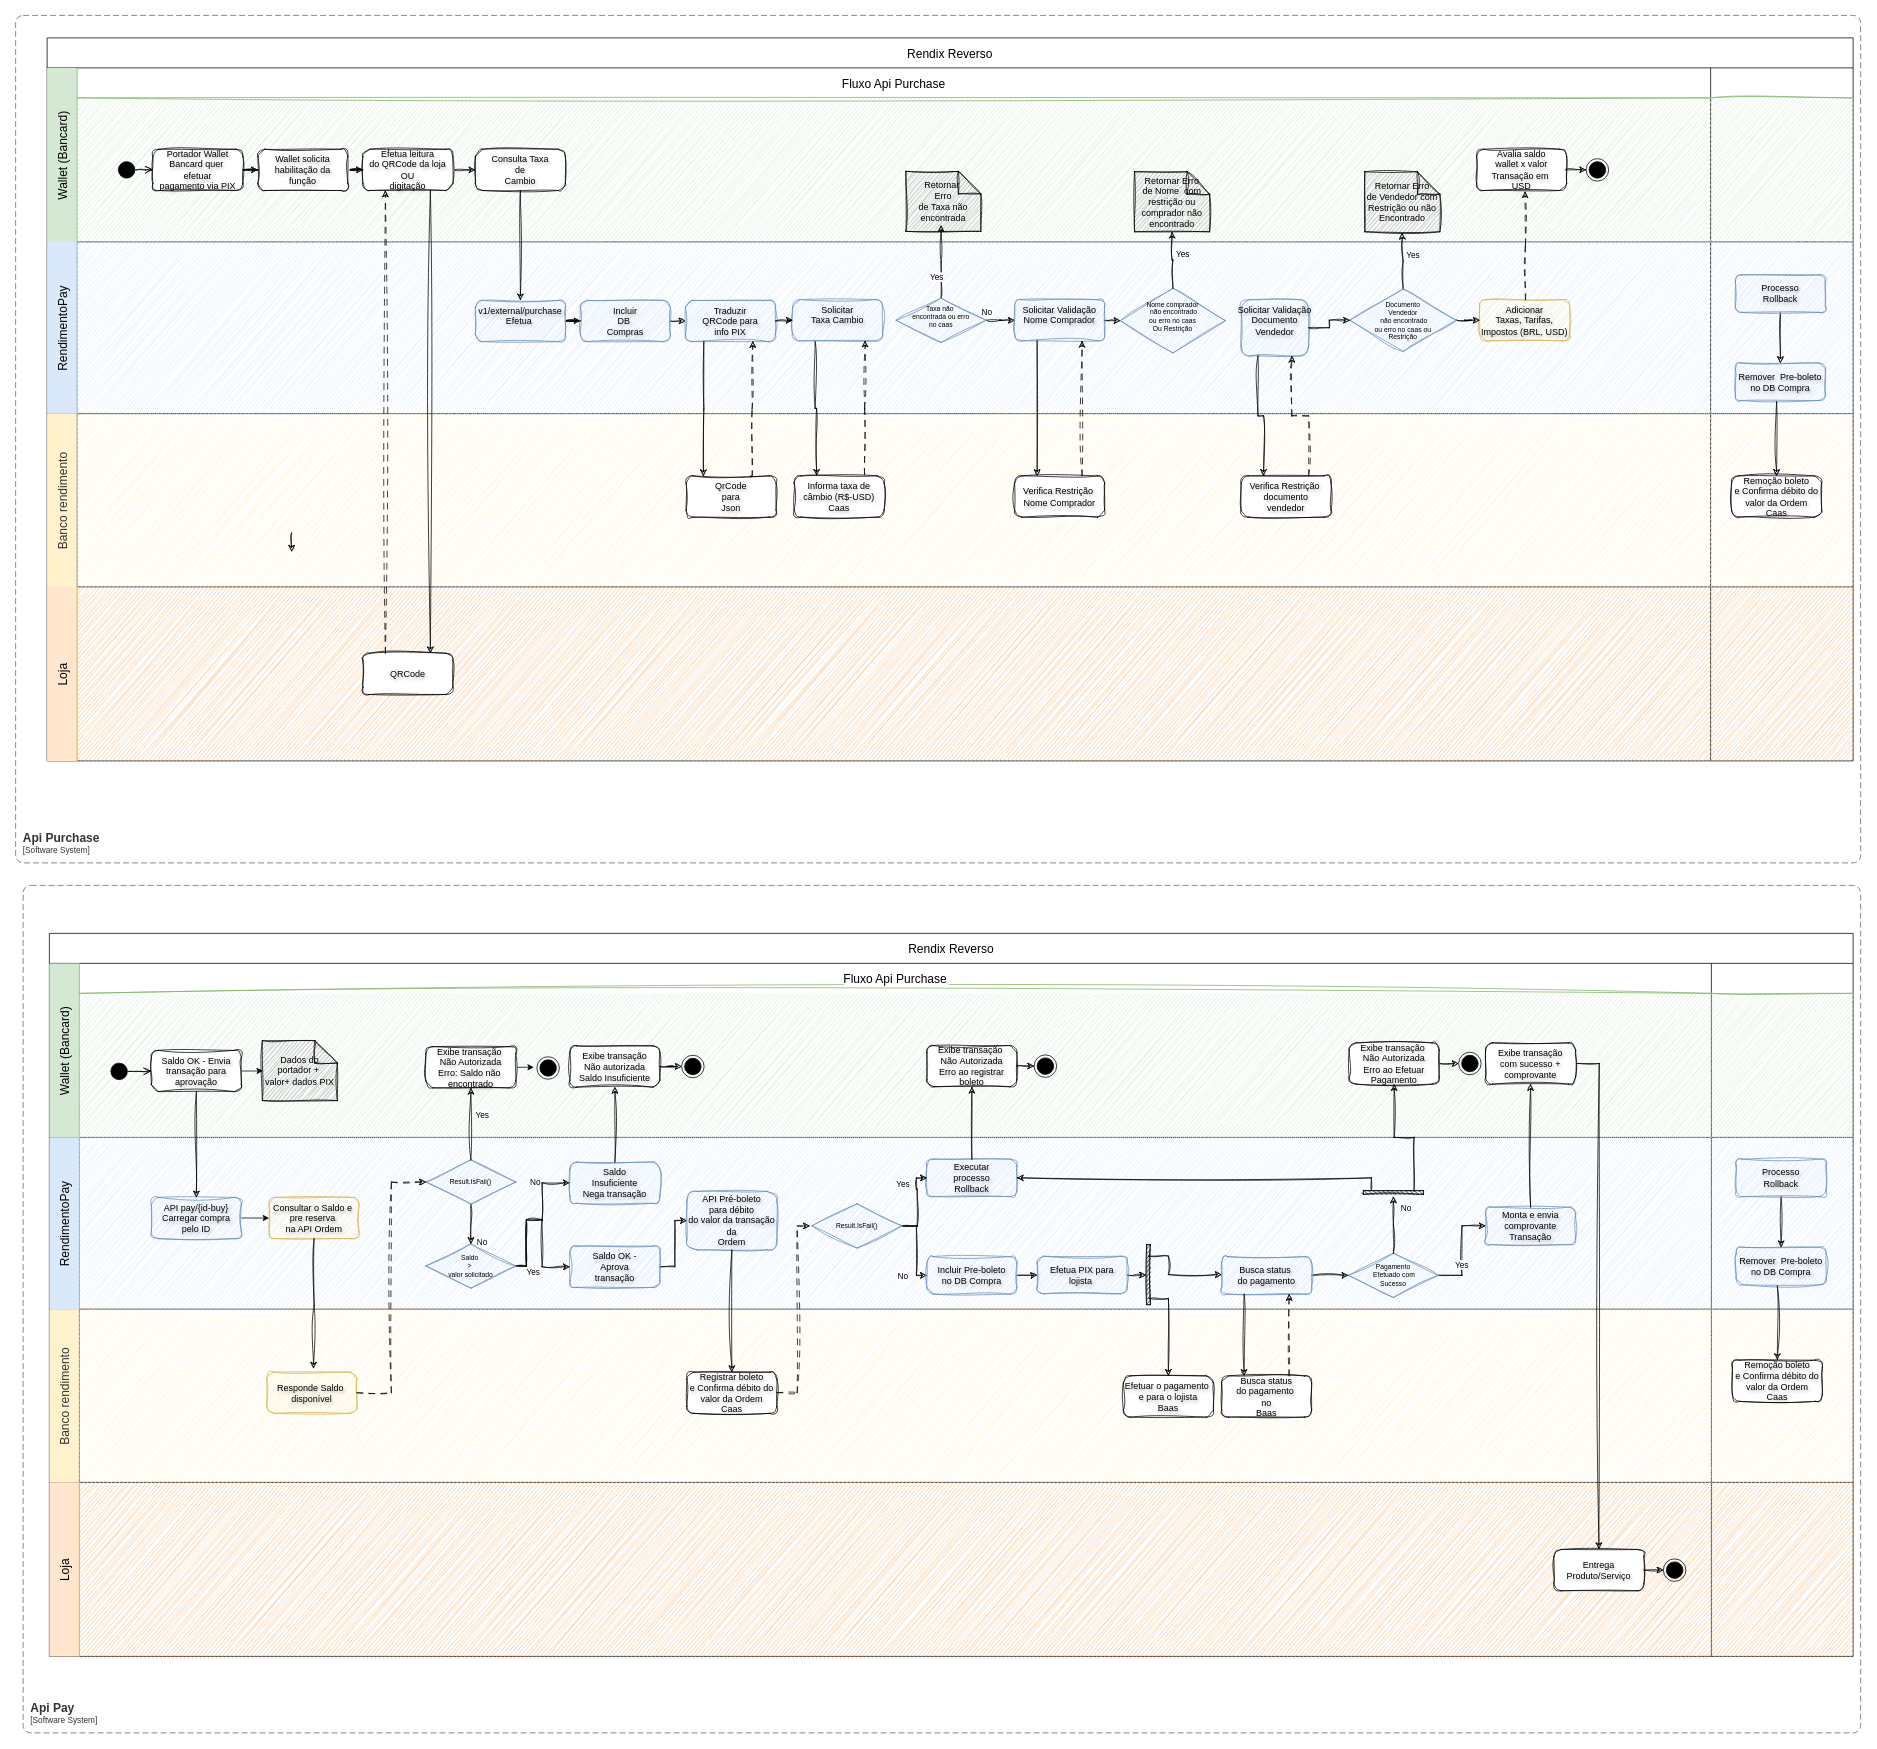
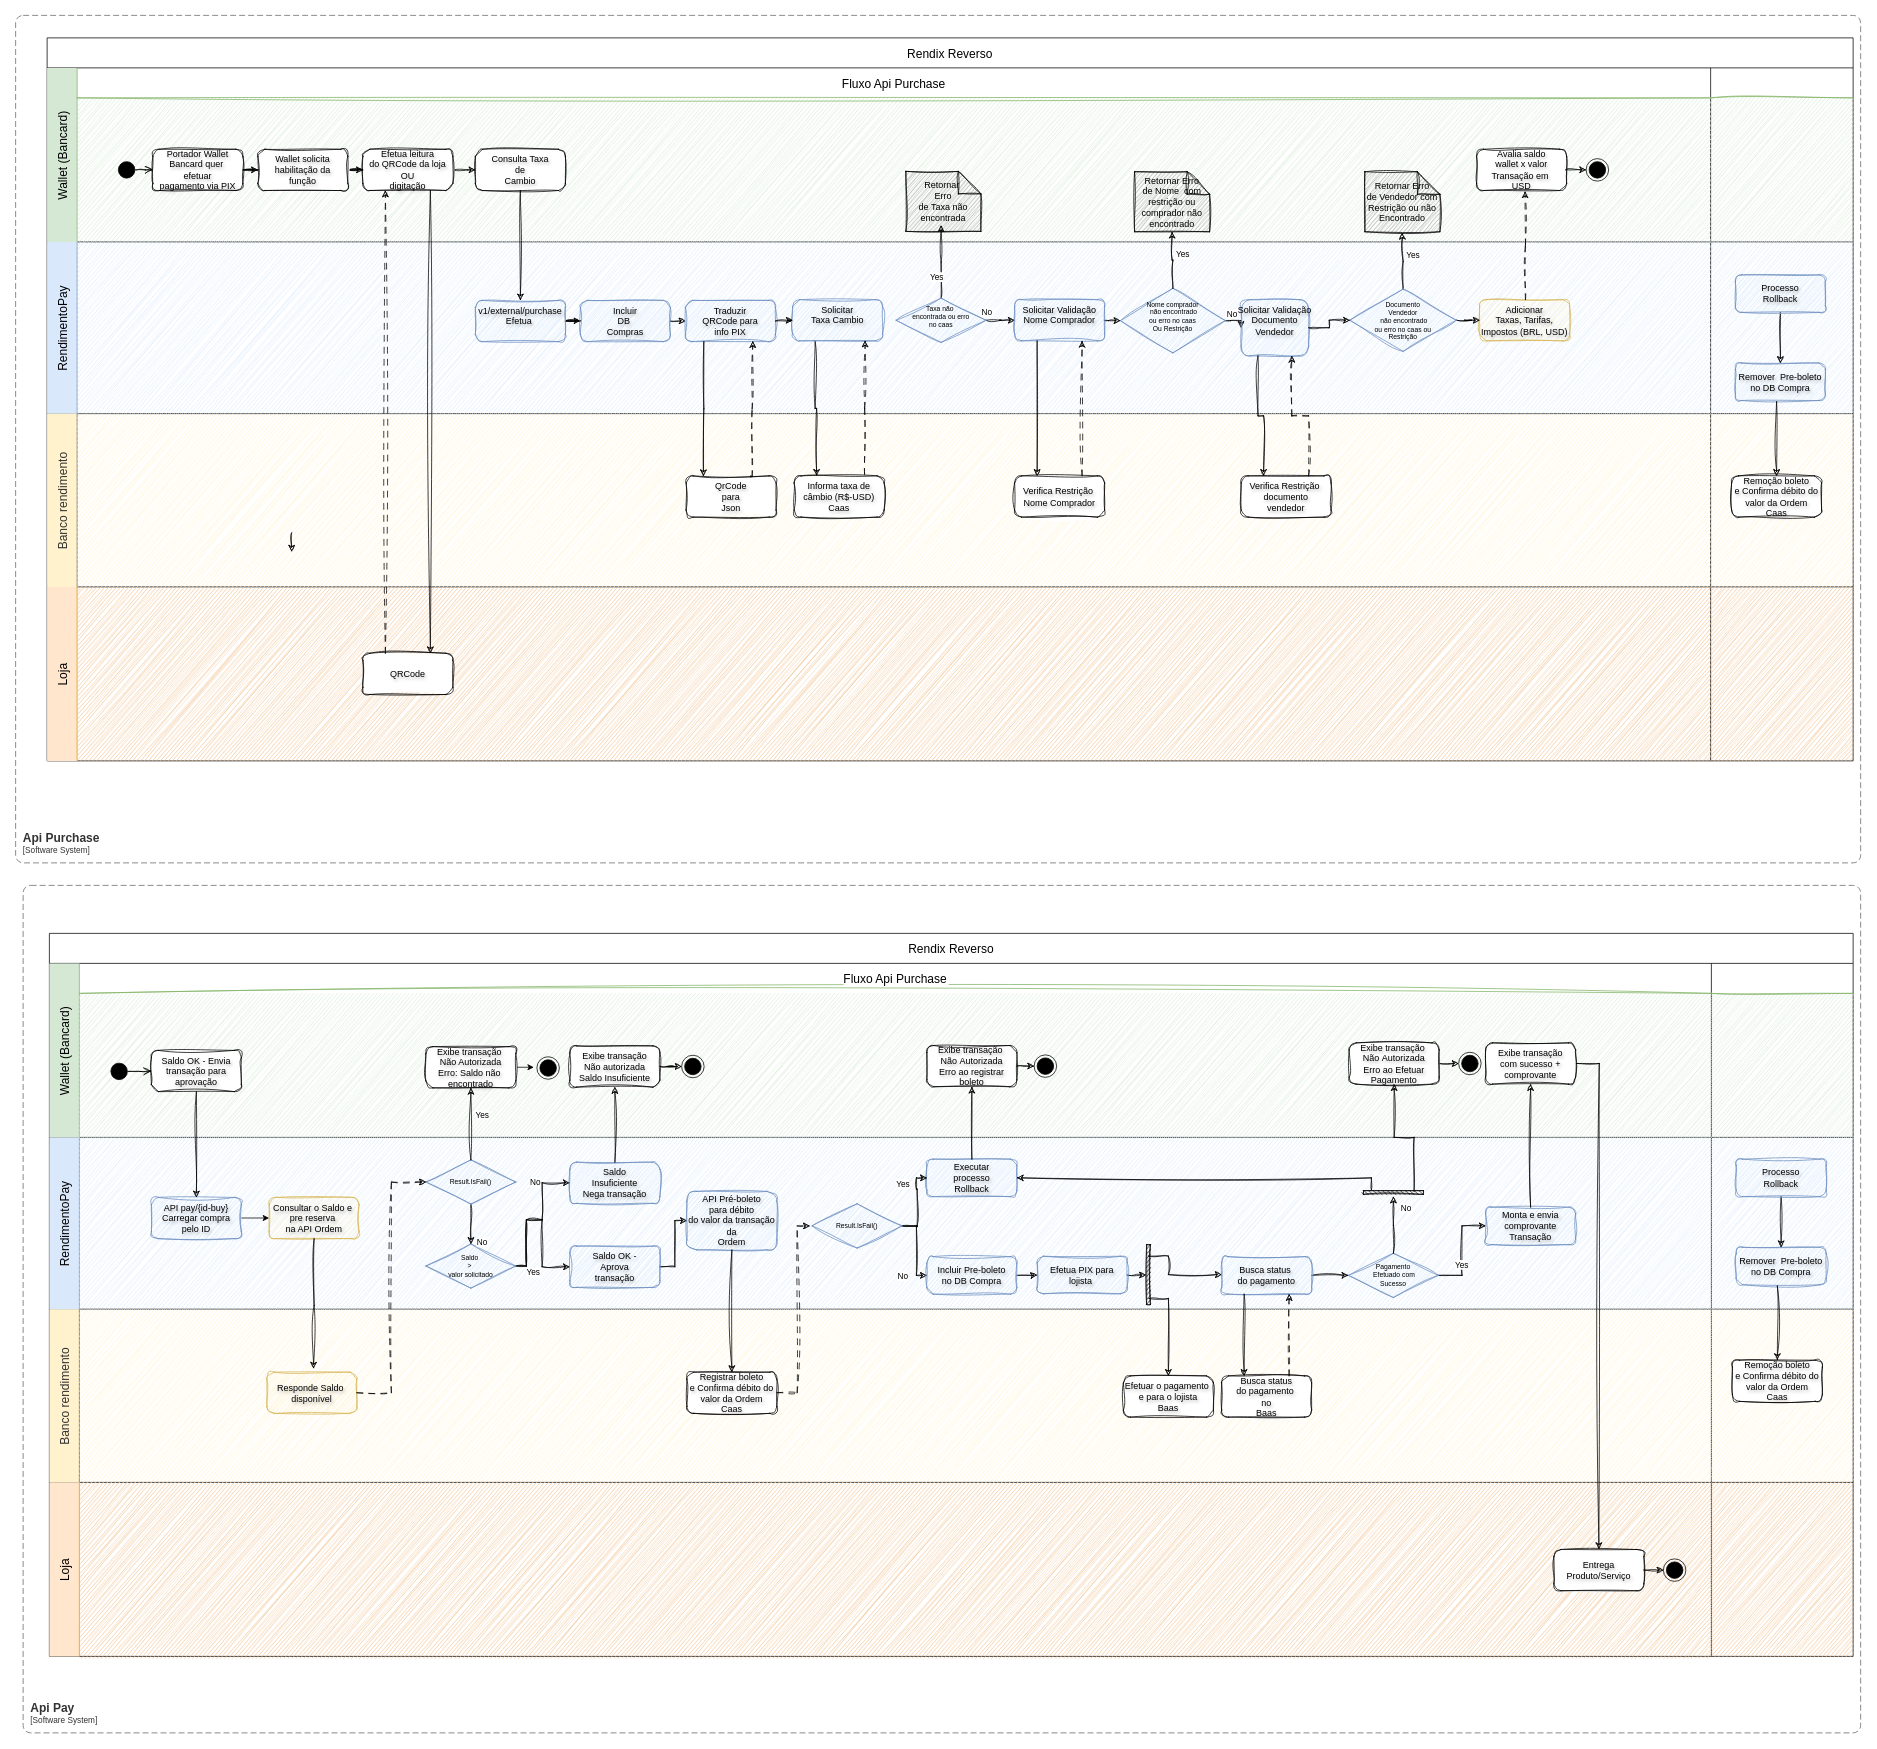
edge "Nome comprador não encontrado ou erro no caas Ou Restrição" -> "Solicitar Validação Documento Vendedor": added, label "No"
edge "Saldo OK - Envia transação para aprovação" -> "Dados do portador + valor+ dados PIX": removed
node "Dados do portador + valor+ dados PIX": removed
